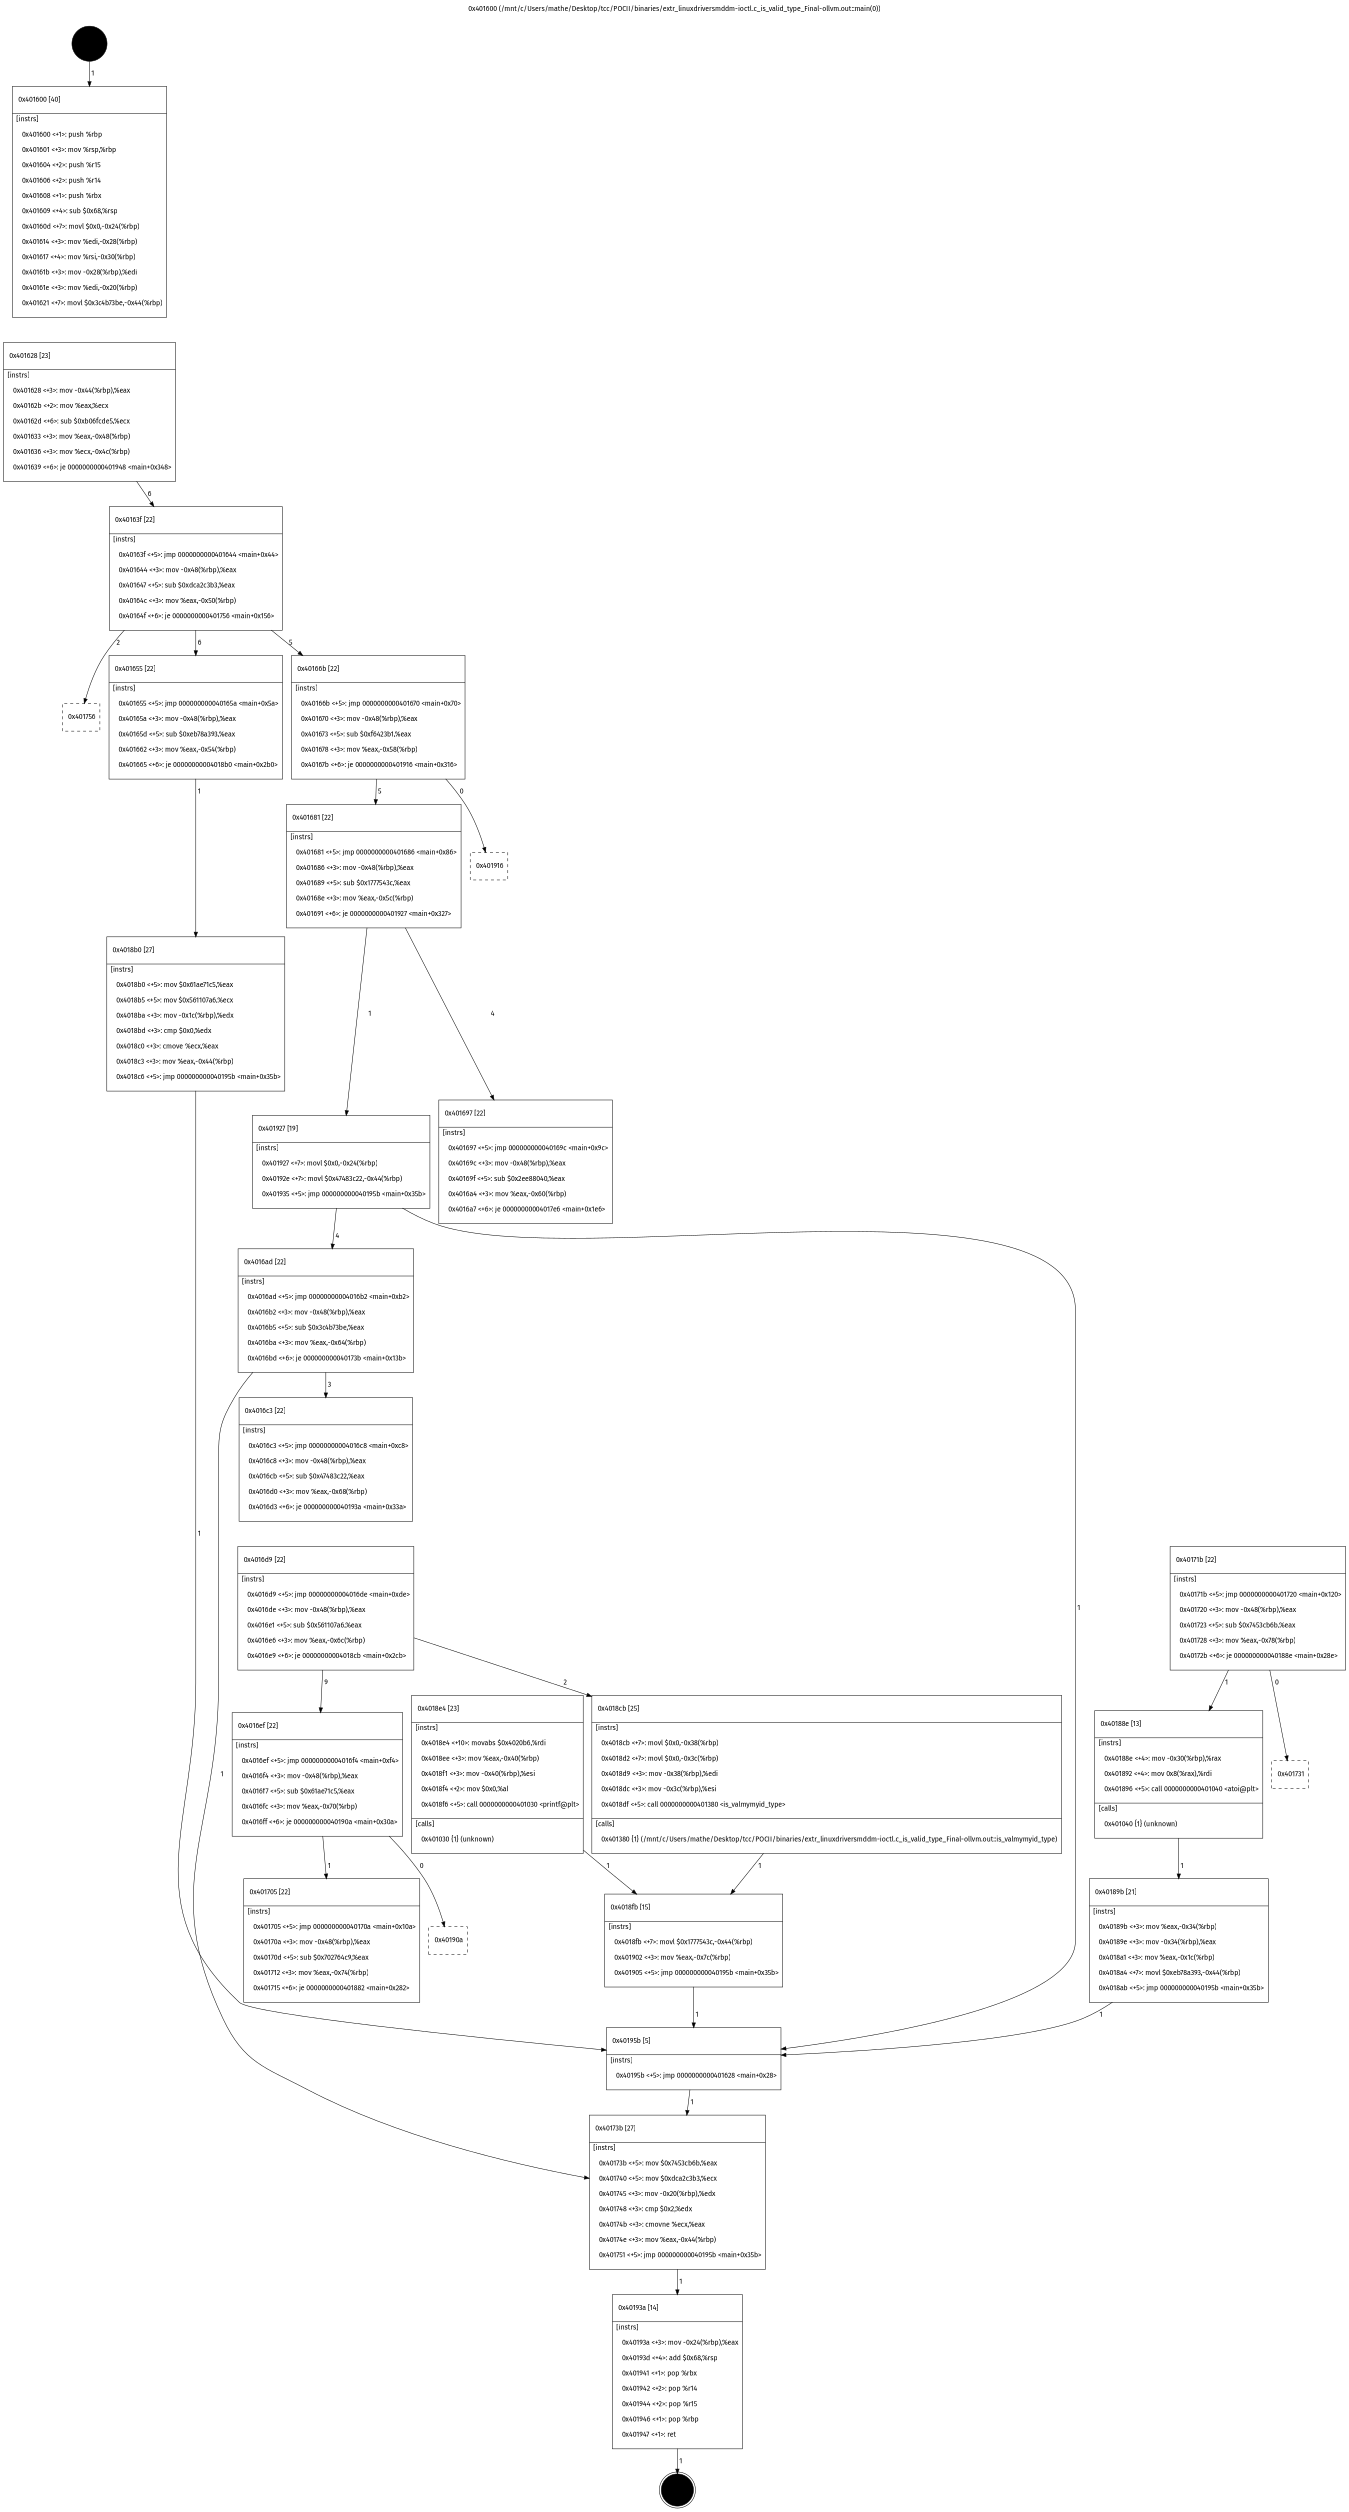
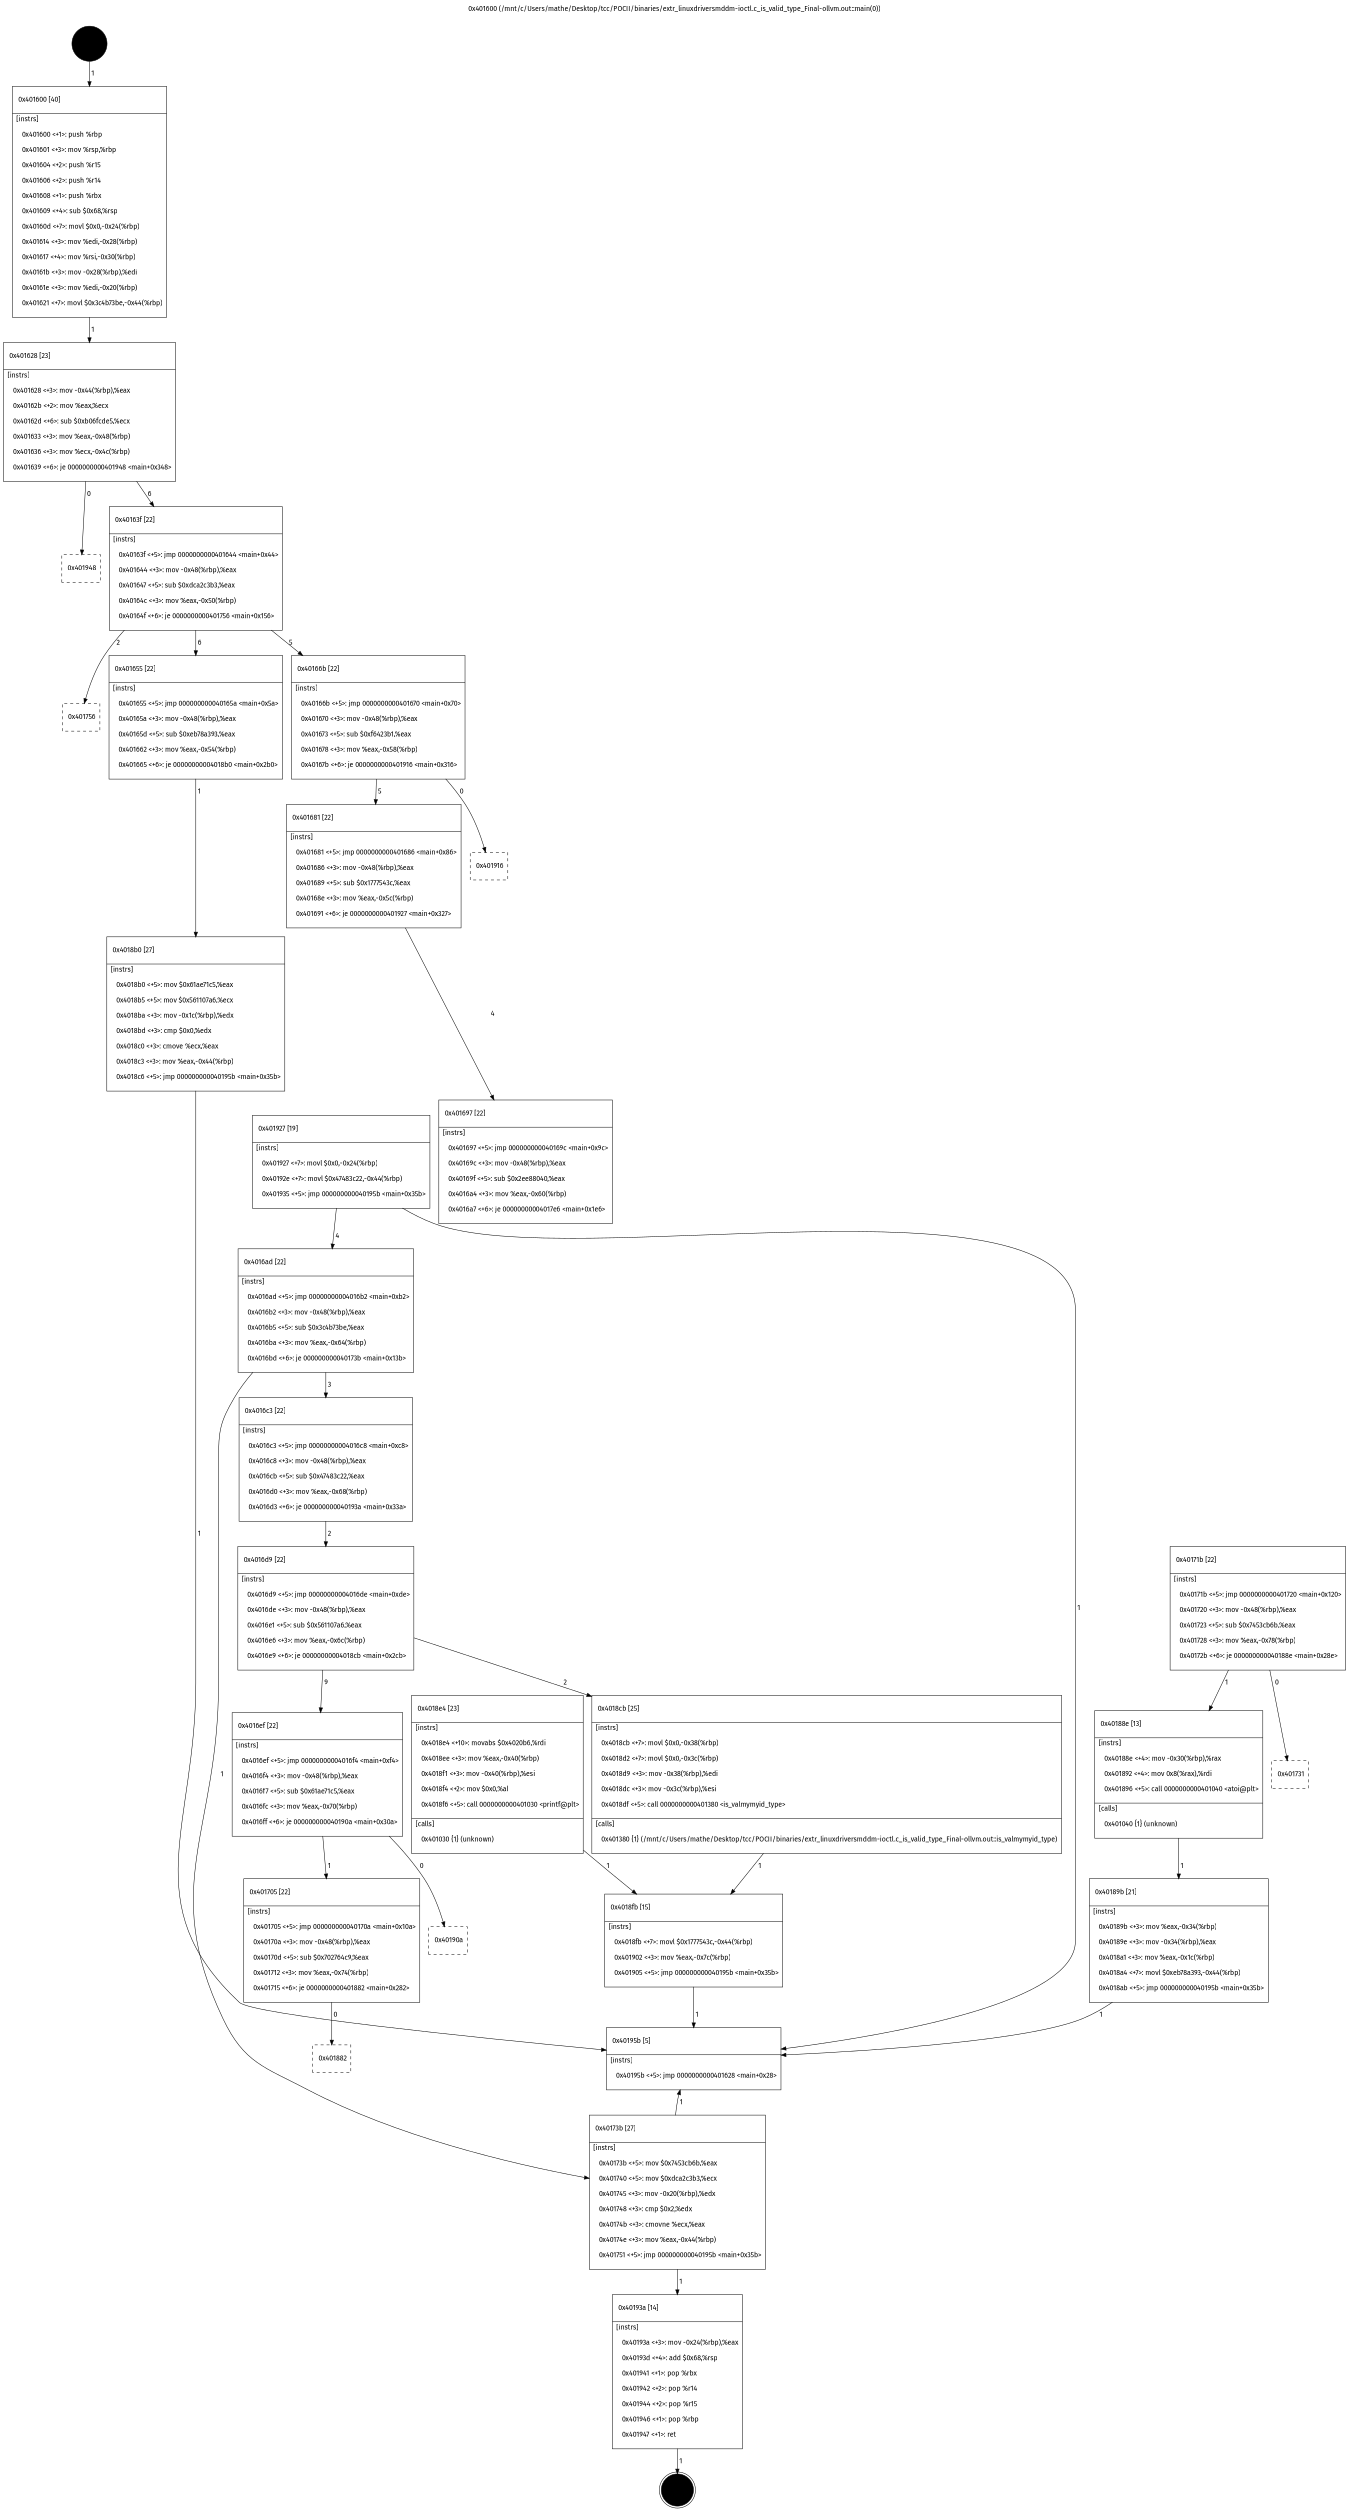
edge "0x401600 [40]" -> "0x401628 [23]": added, label "1"
node "0x401948": added
edge "0x401681 [22]" -> "0x401927 [19]": removed, label "1"
edge "0x4016c3 [22]" -> "0x4016d9 [22]": added, label "2"
node "0x401882": added
edge "0x40195b [5]" -> "0x40173b [27]": reversed
